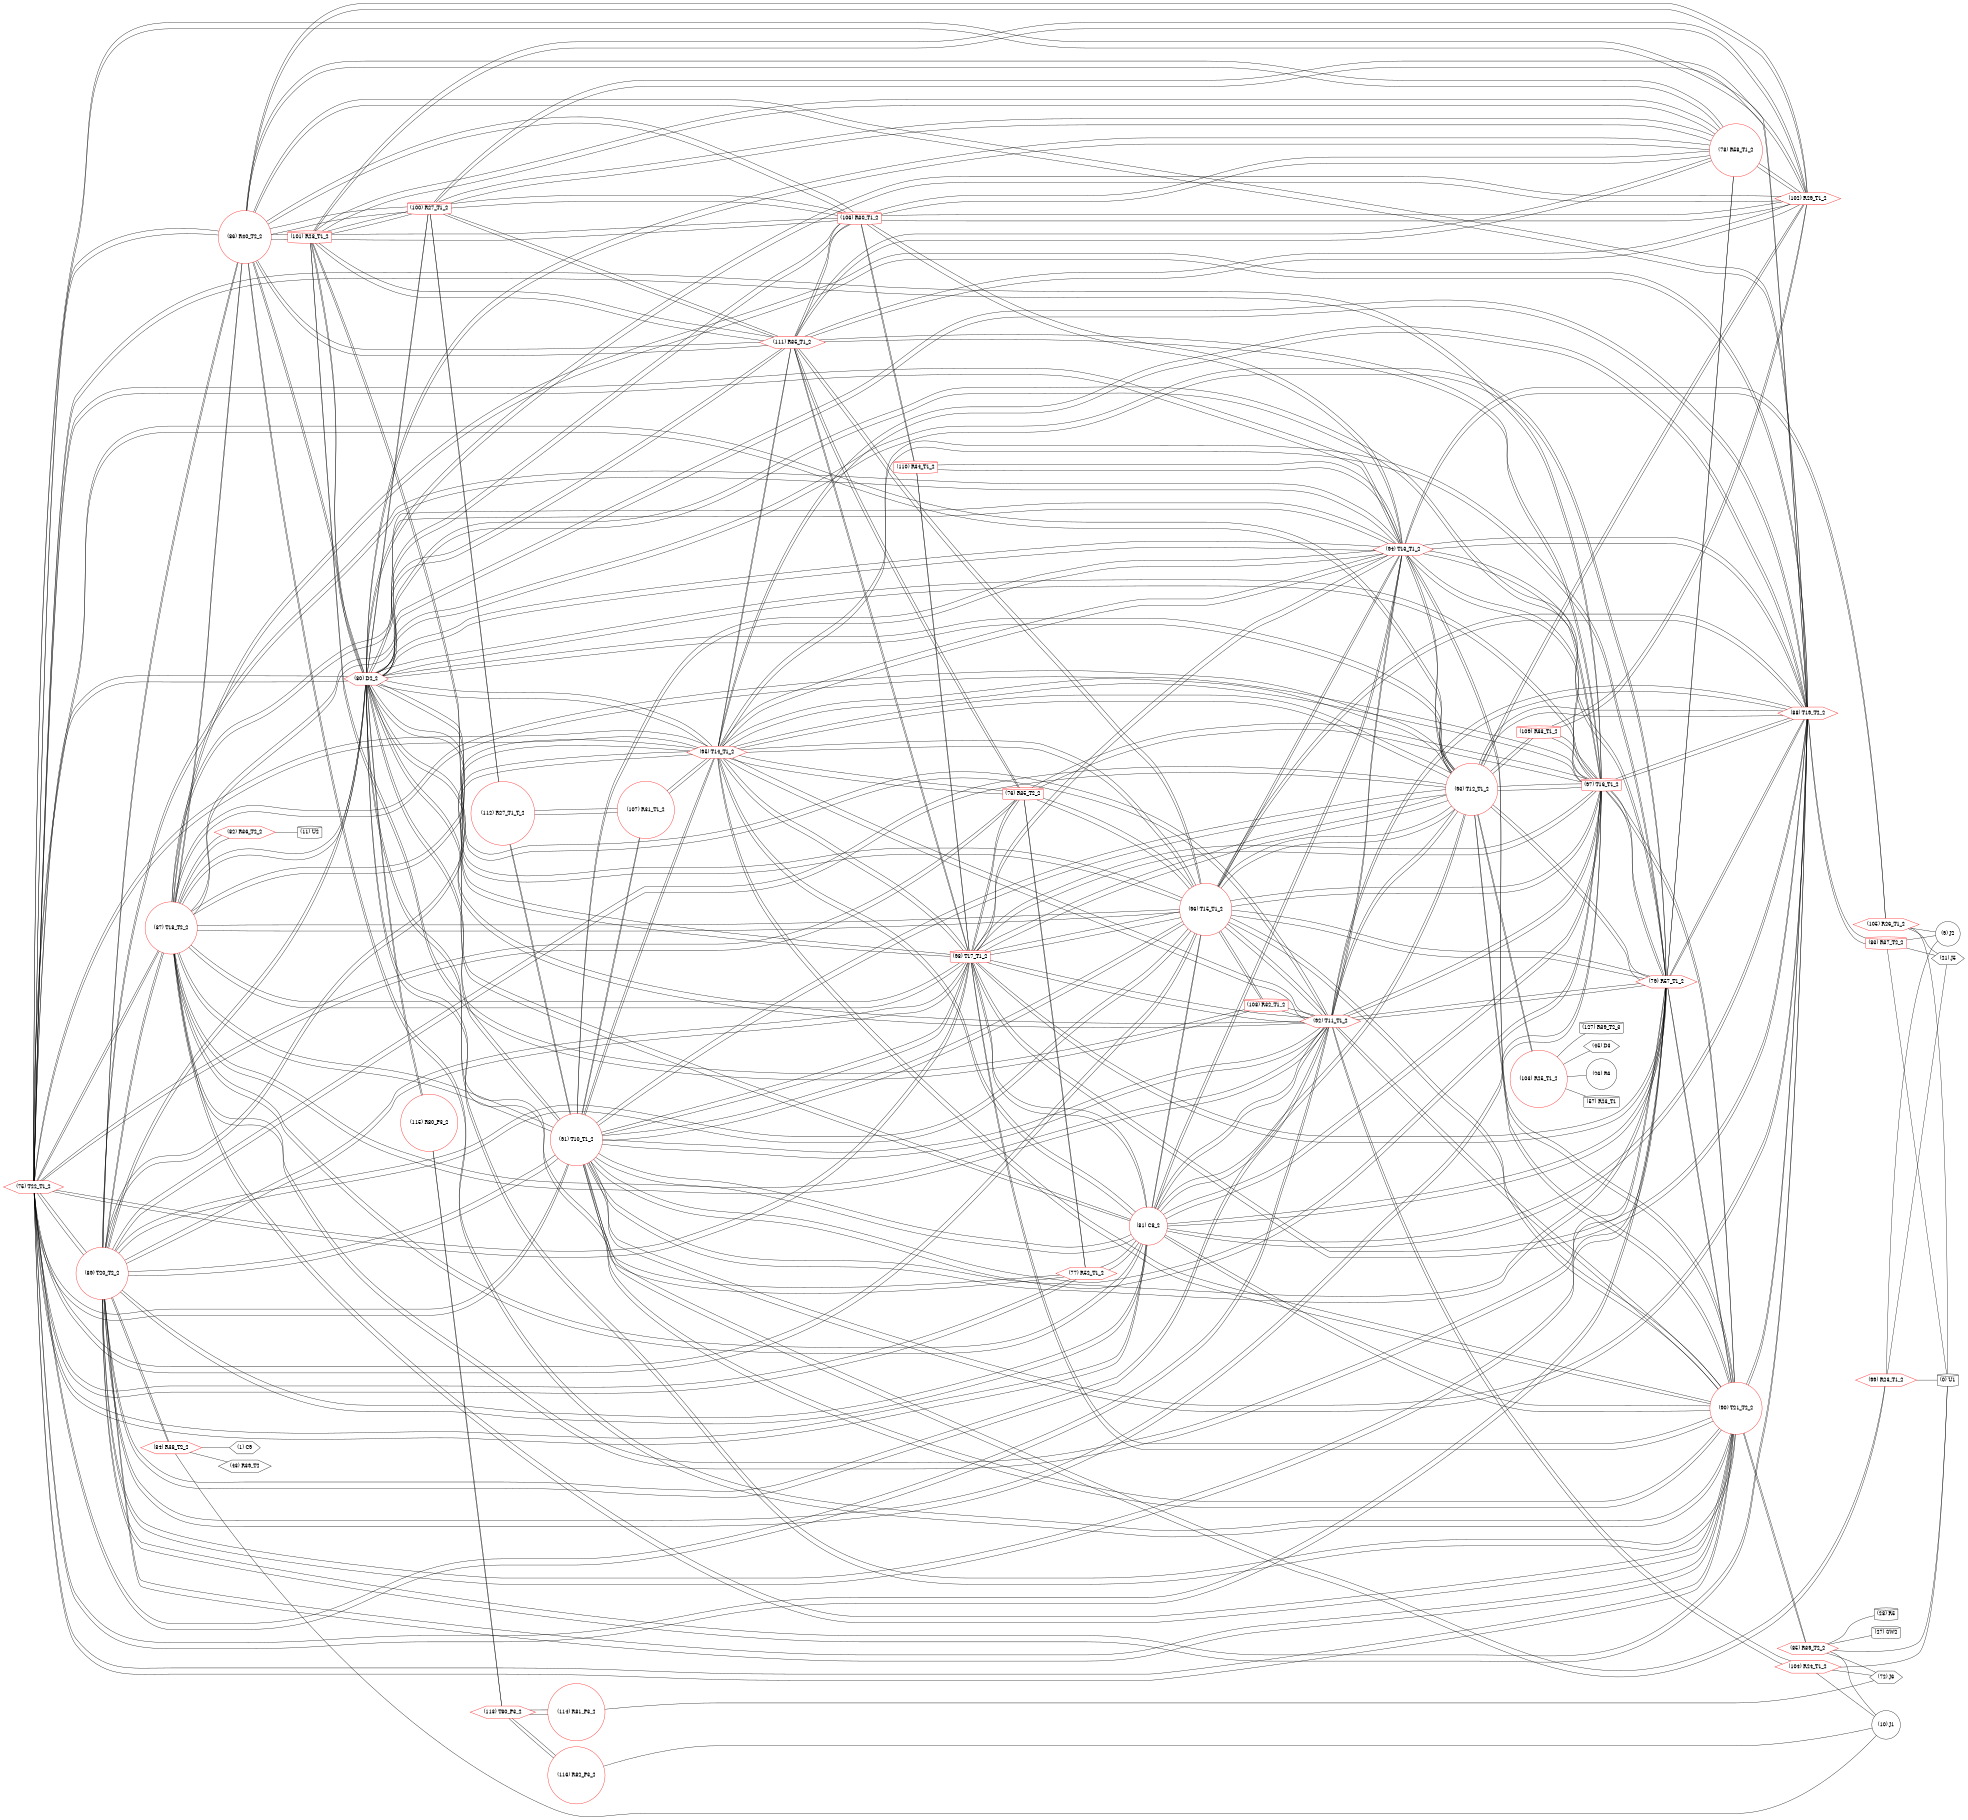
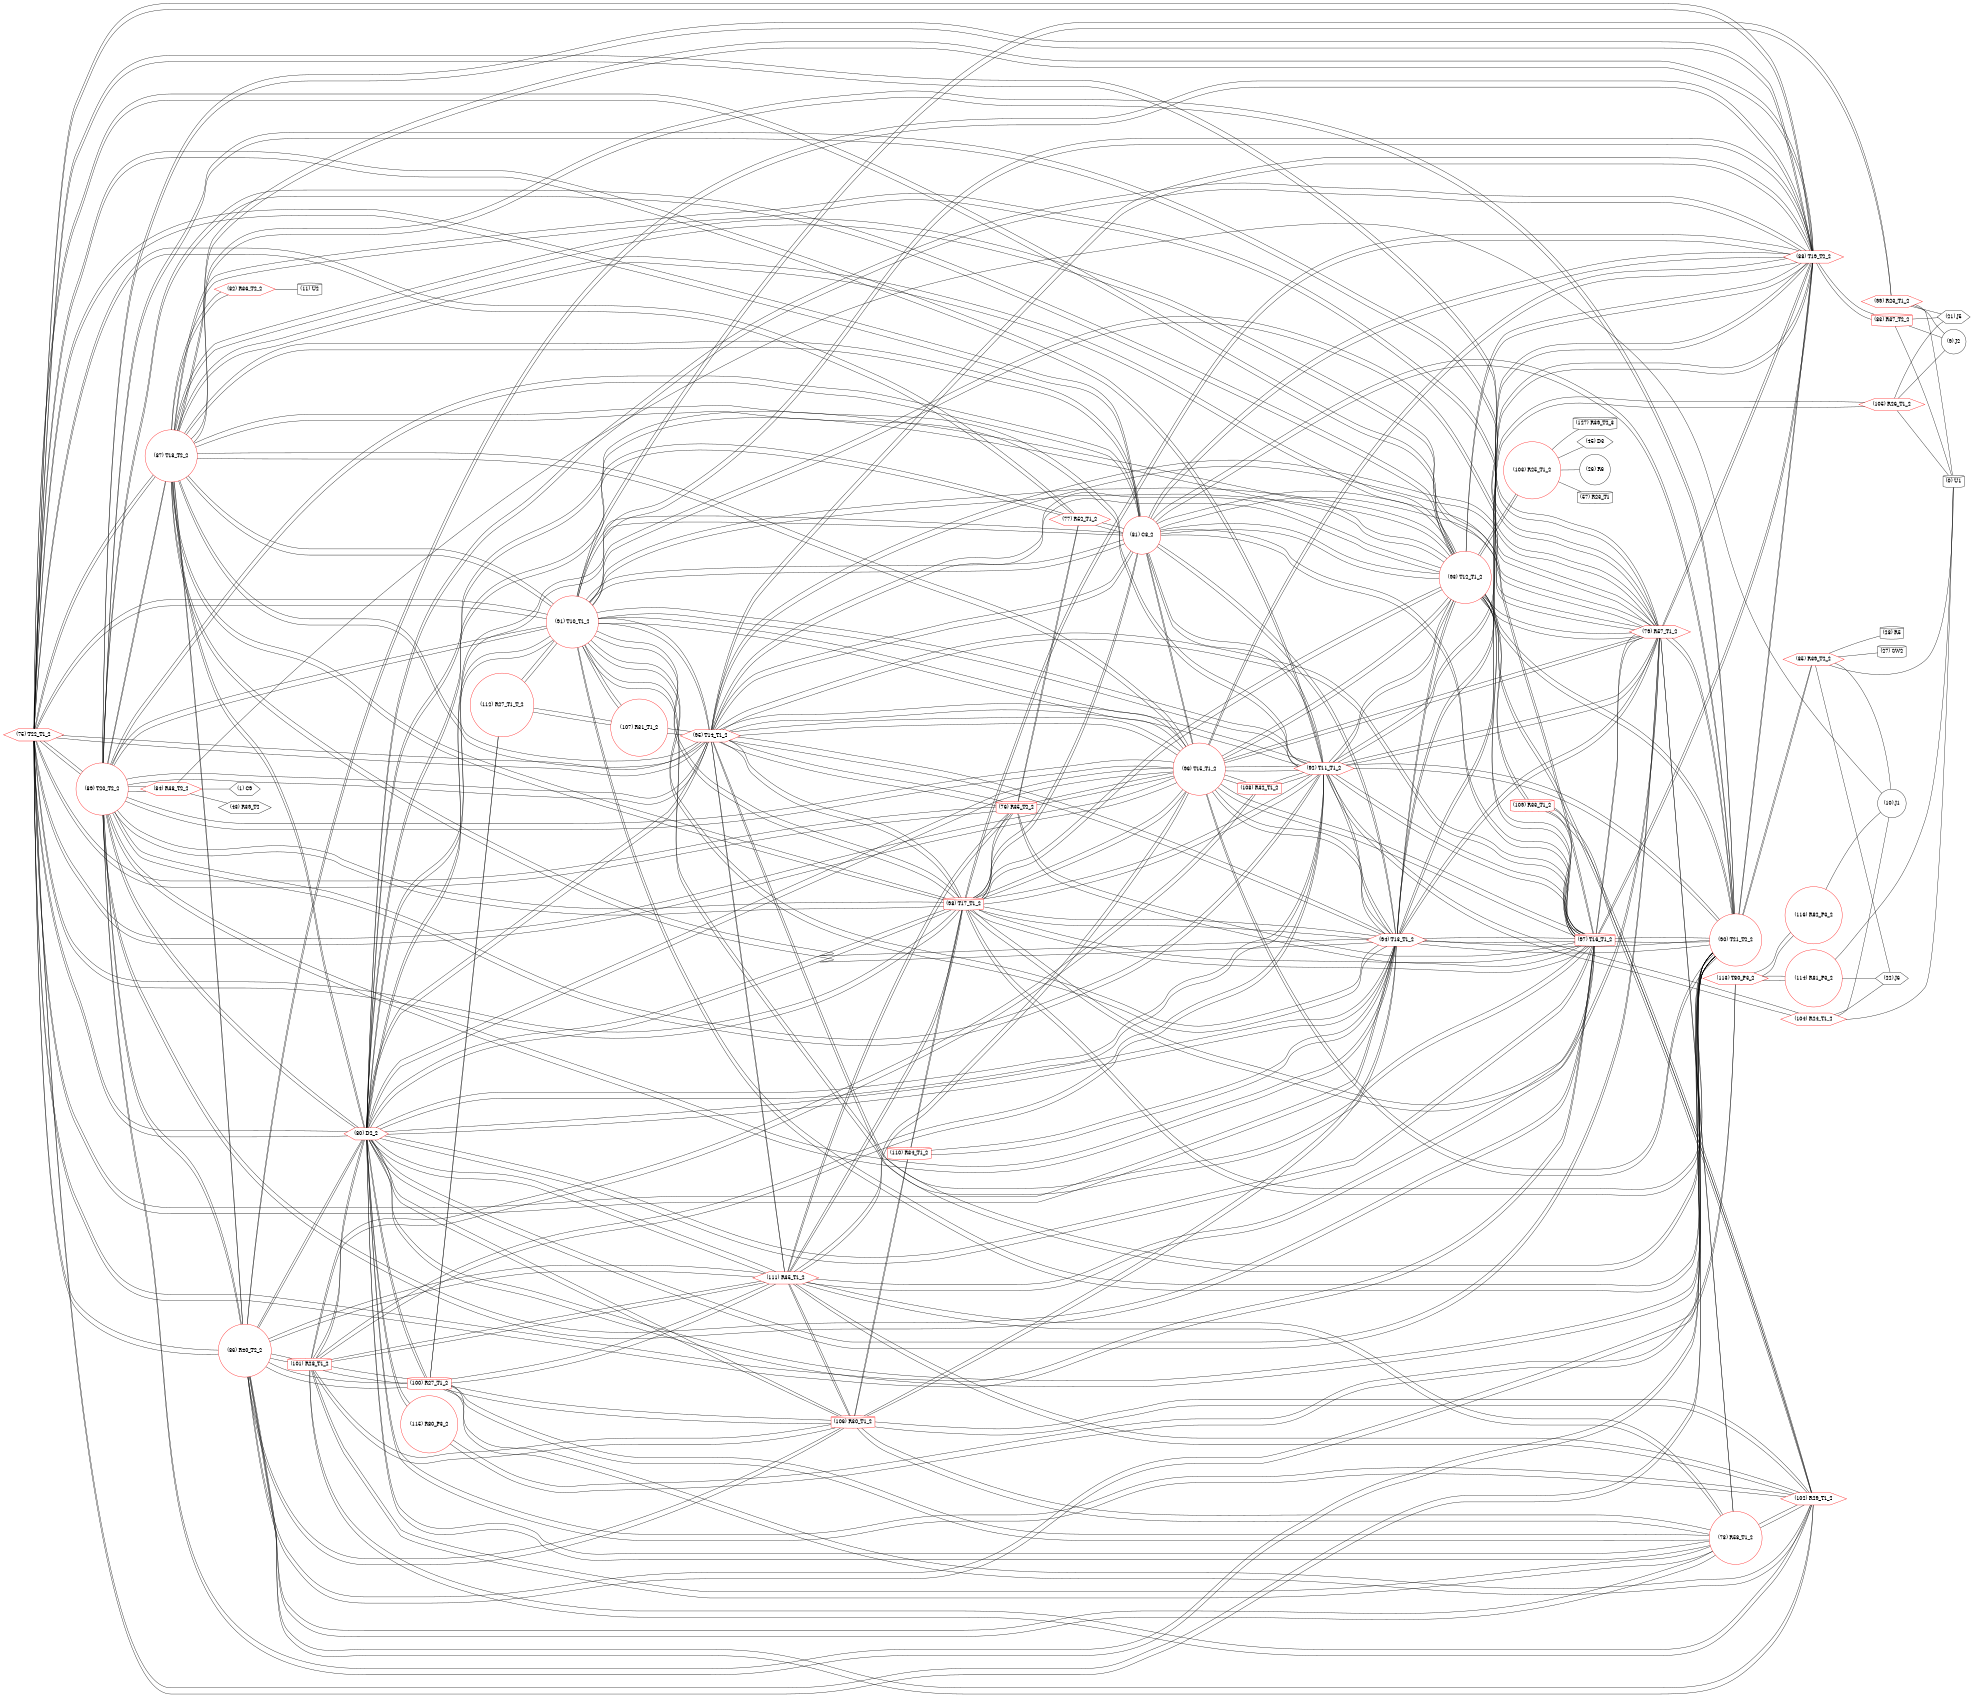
edge "(0) U1" -- "(114) R81_P3_2": added
node "(72) J6": label "(72) J6" -> "(22) J6"
